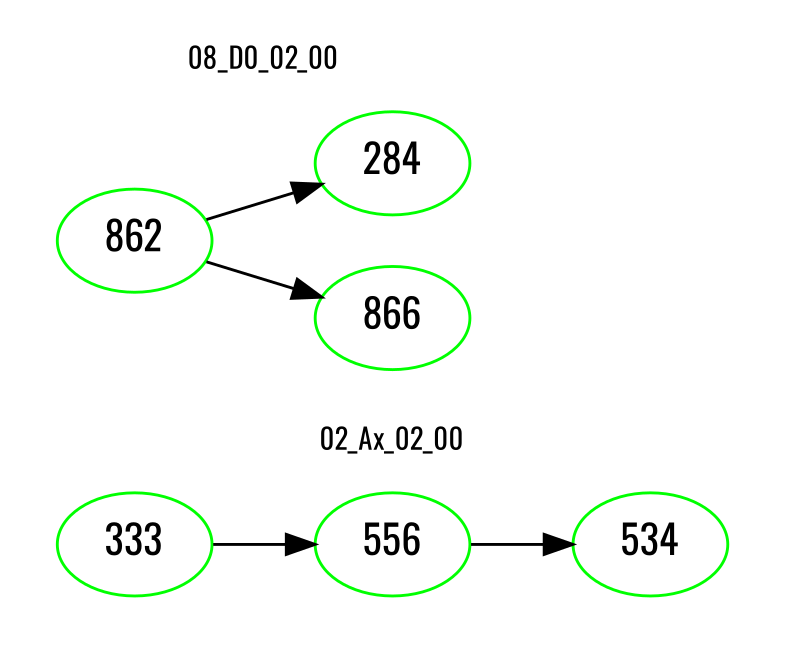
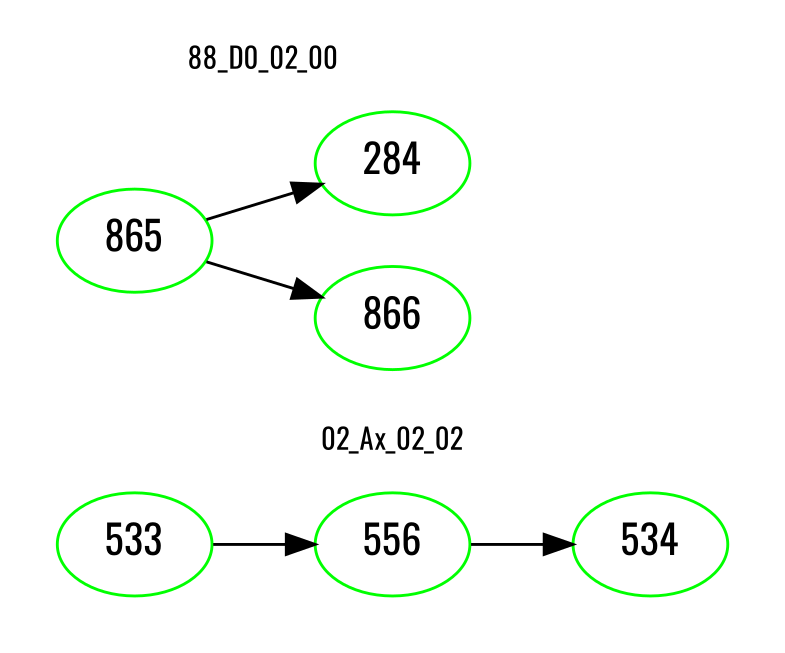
cluster "08_D0_02_00": label "08_D0_02_00" -> "88_D0_02_00"
node "862": label "862" -> "865"
cluster "02_Ax_02_00": label "02_Ax_02_00" -> "02_Ax_02_02"
node "333": label "333" -> "533"
